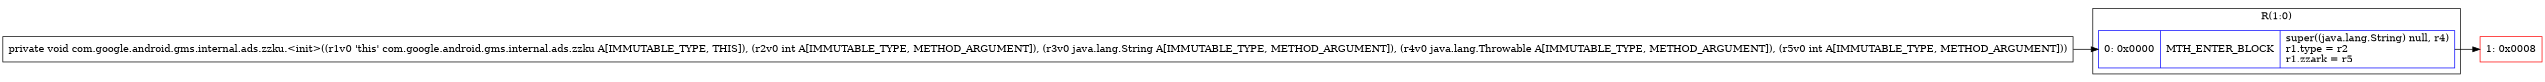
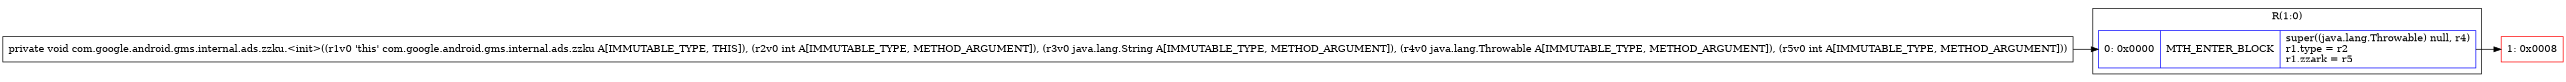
node "0: 0x0000": text "super((java.lang.String) null, r4)" -> "super((java.lang.Throwable) null, r4)"
